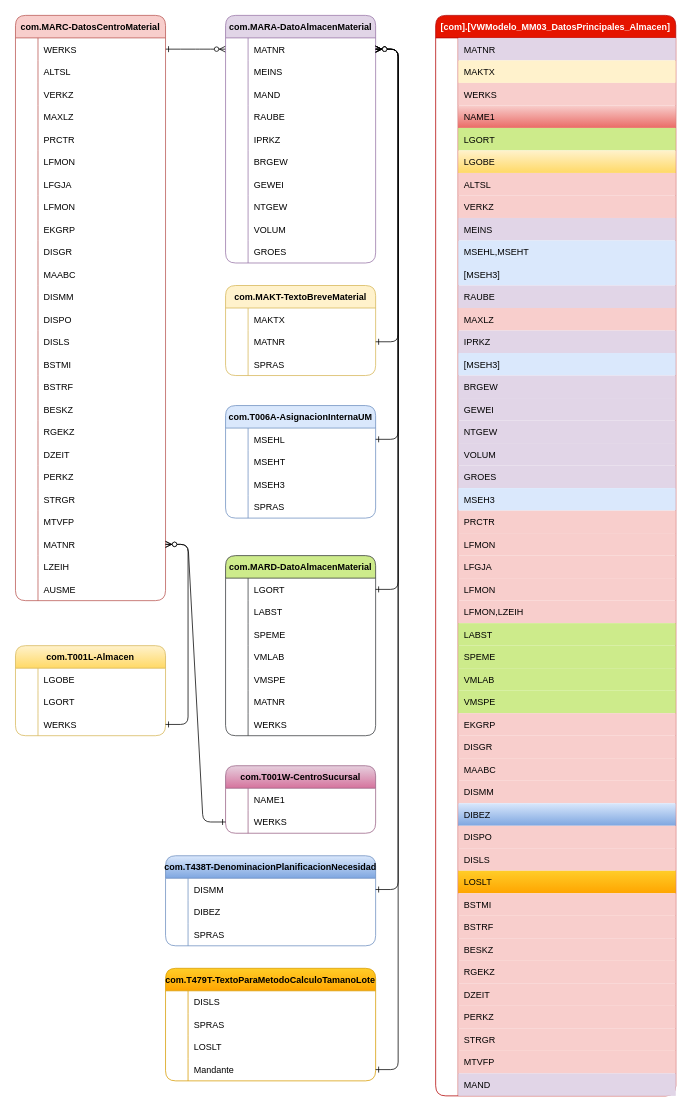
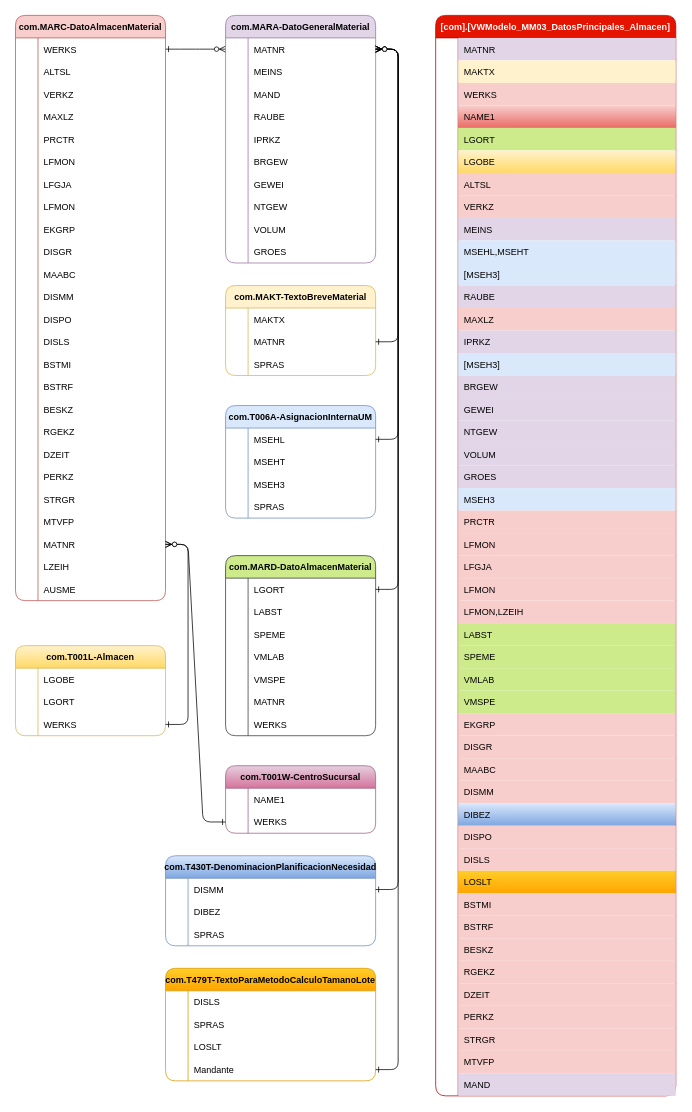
node "com.MARC-DatosCentroMaterial": label "com.MARC-DatosCentroMaterial" -> "com.MARC-DatoAlmacenMaterial"
node "com.MARA-DatoAlmacenMaterial": label "com.MARA-DatoAlmacenMaterial" -> "com.MARA-DatoGeneralMaterial"
node "com.T438T-DenominacionPlanificacionNecesidad": label "com.T438T-DenominacionPlanificacionNecesidad" -> "com.T430T-DenominacionPlanificacionNecesidad"
